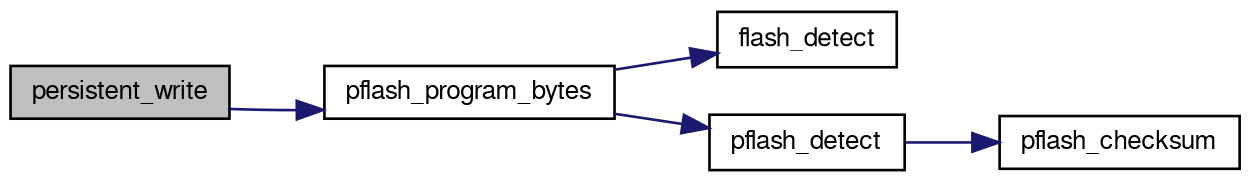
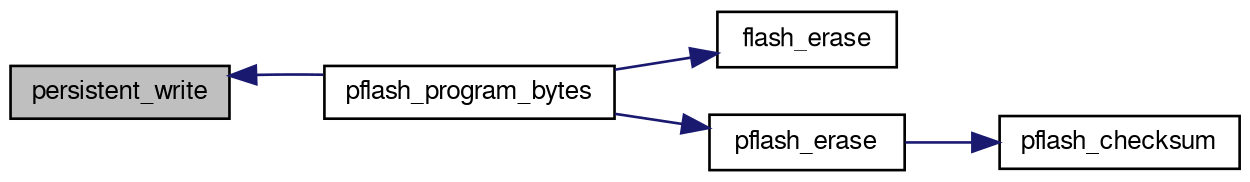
node "flash_detect": label "flash_detect" -> "flash_erase"
edge "persistent_write" -> "pflash_program_bytes": reversed
node "pflash_detect": label "pflash_detect" -> "pflash_erase"
